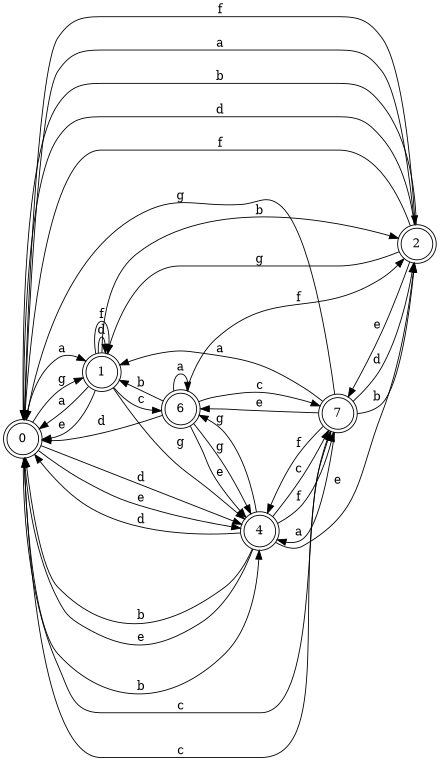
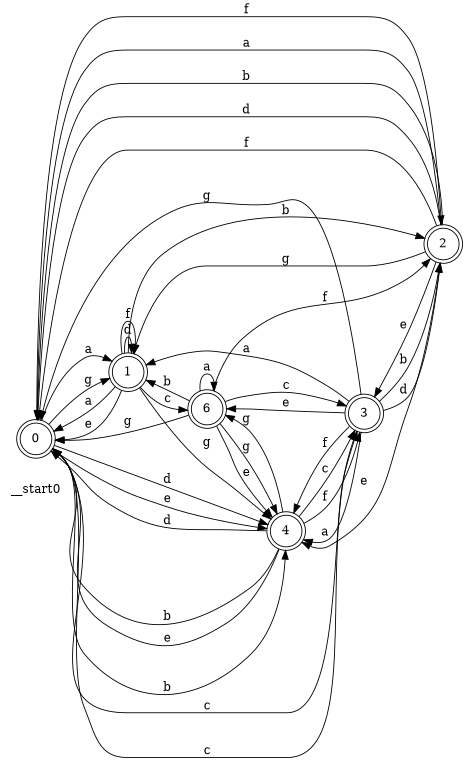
node "7": label "7" -> "3"
edge "6" -> "0": label "d" -> "g"
edge "4" -> "2": reversed
node "__start0": added
